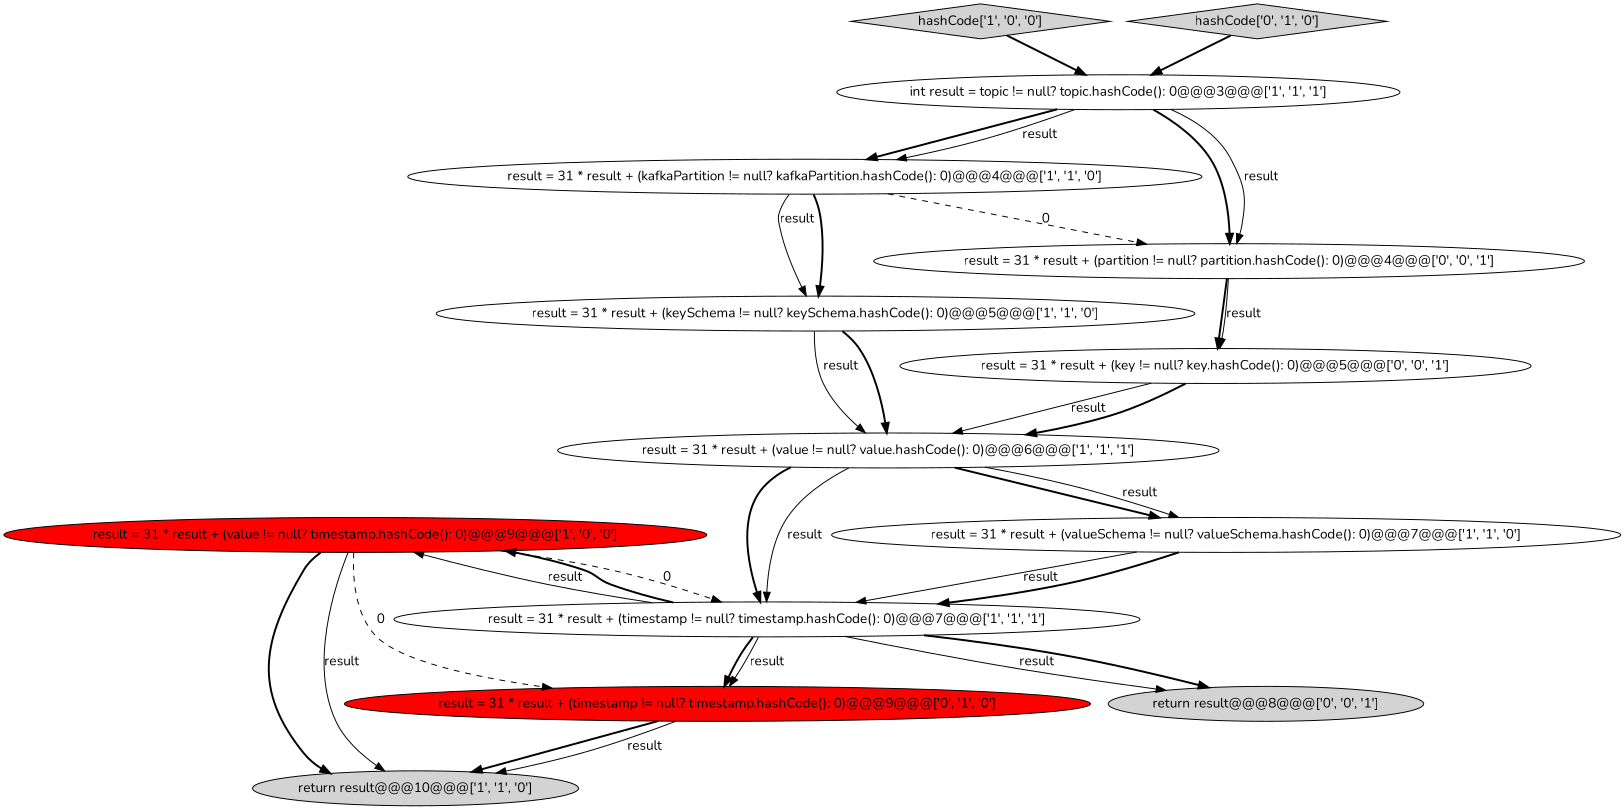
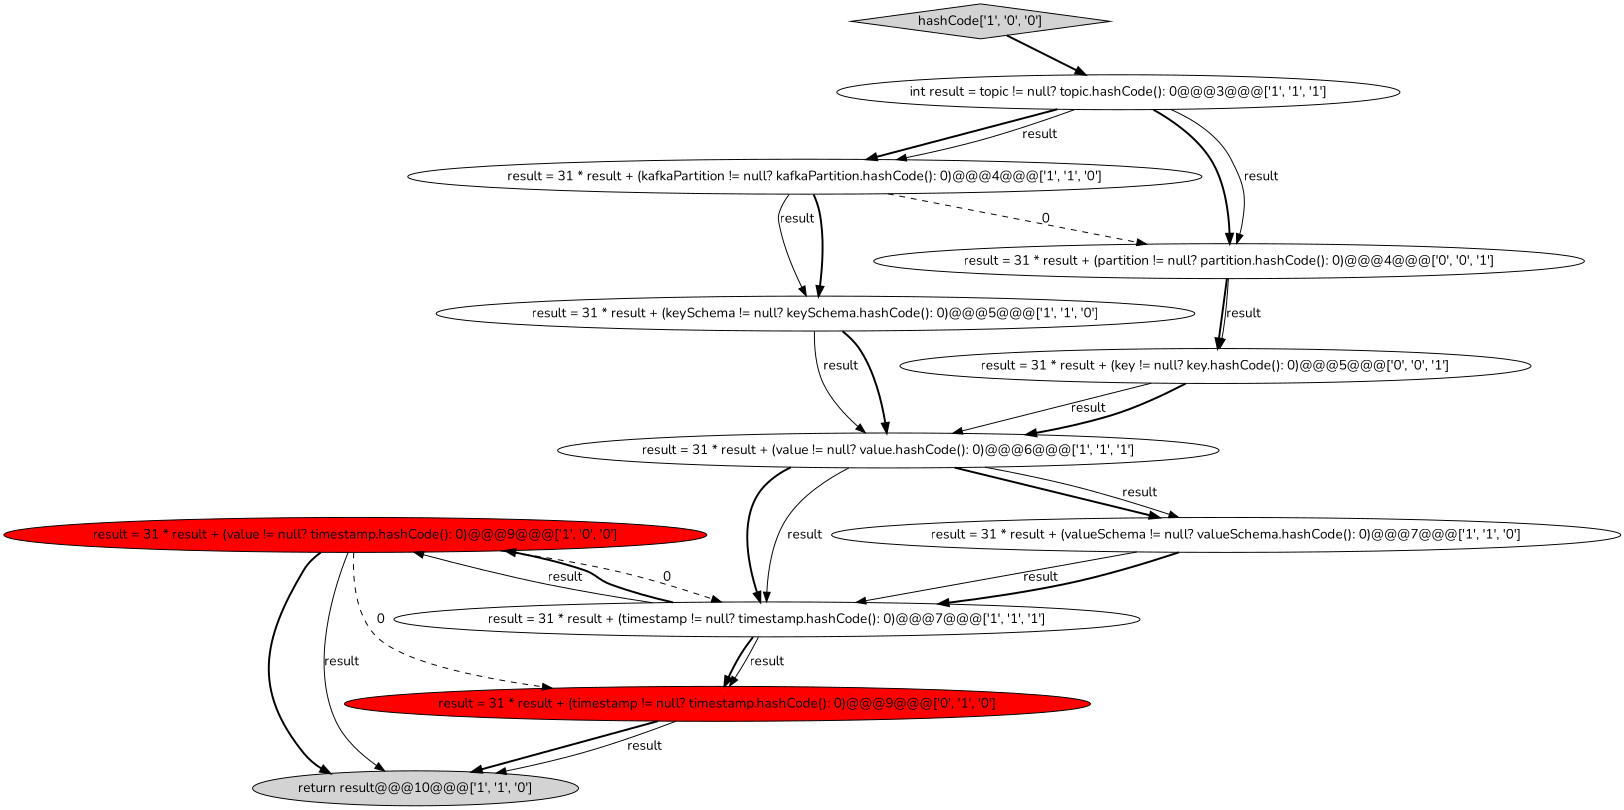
node "hashCode['0', '1', '0']": removed
node "return result@@@8@@@['0', '0', '1']": removed
